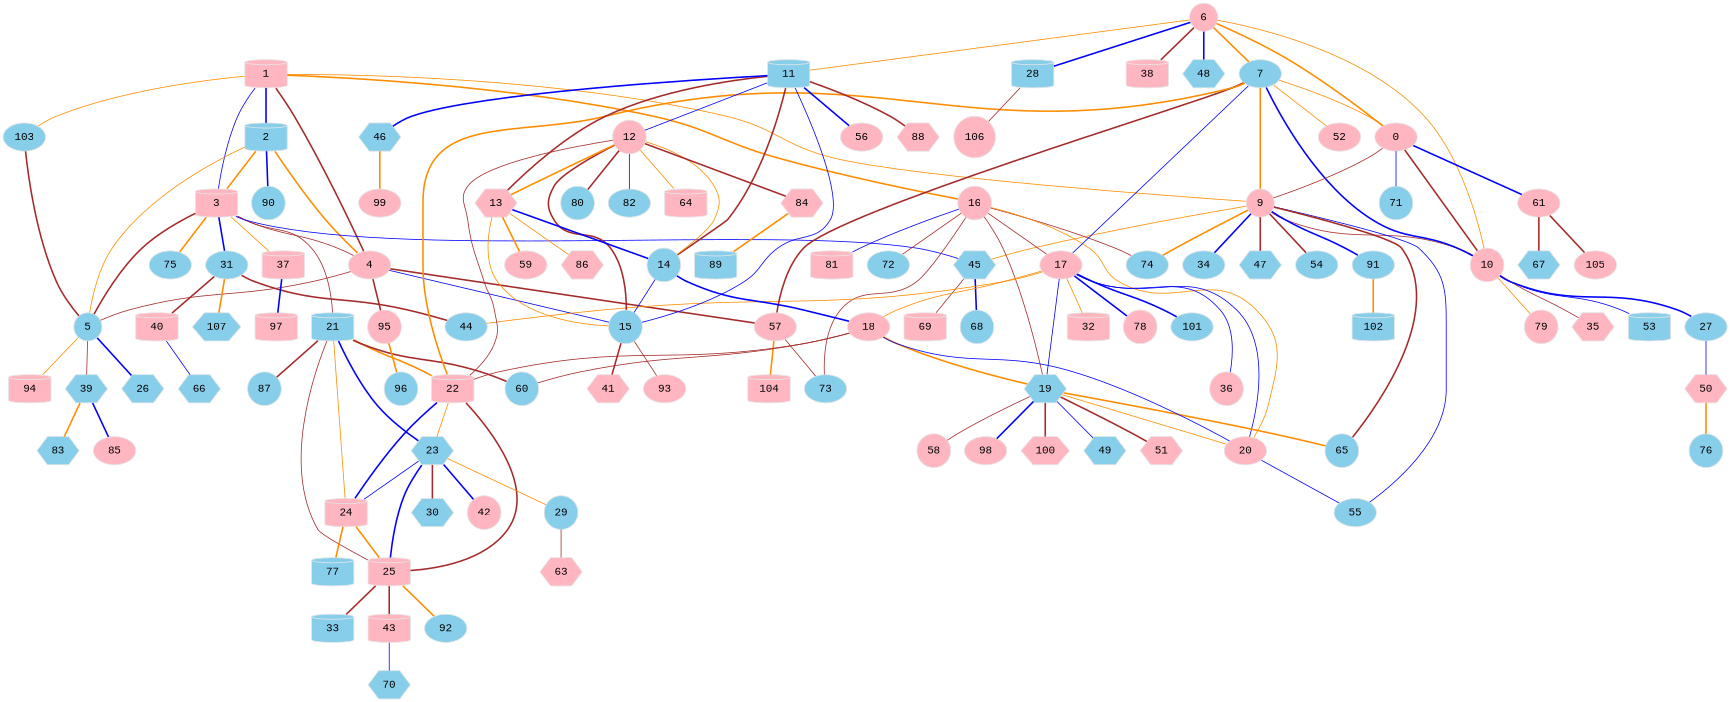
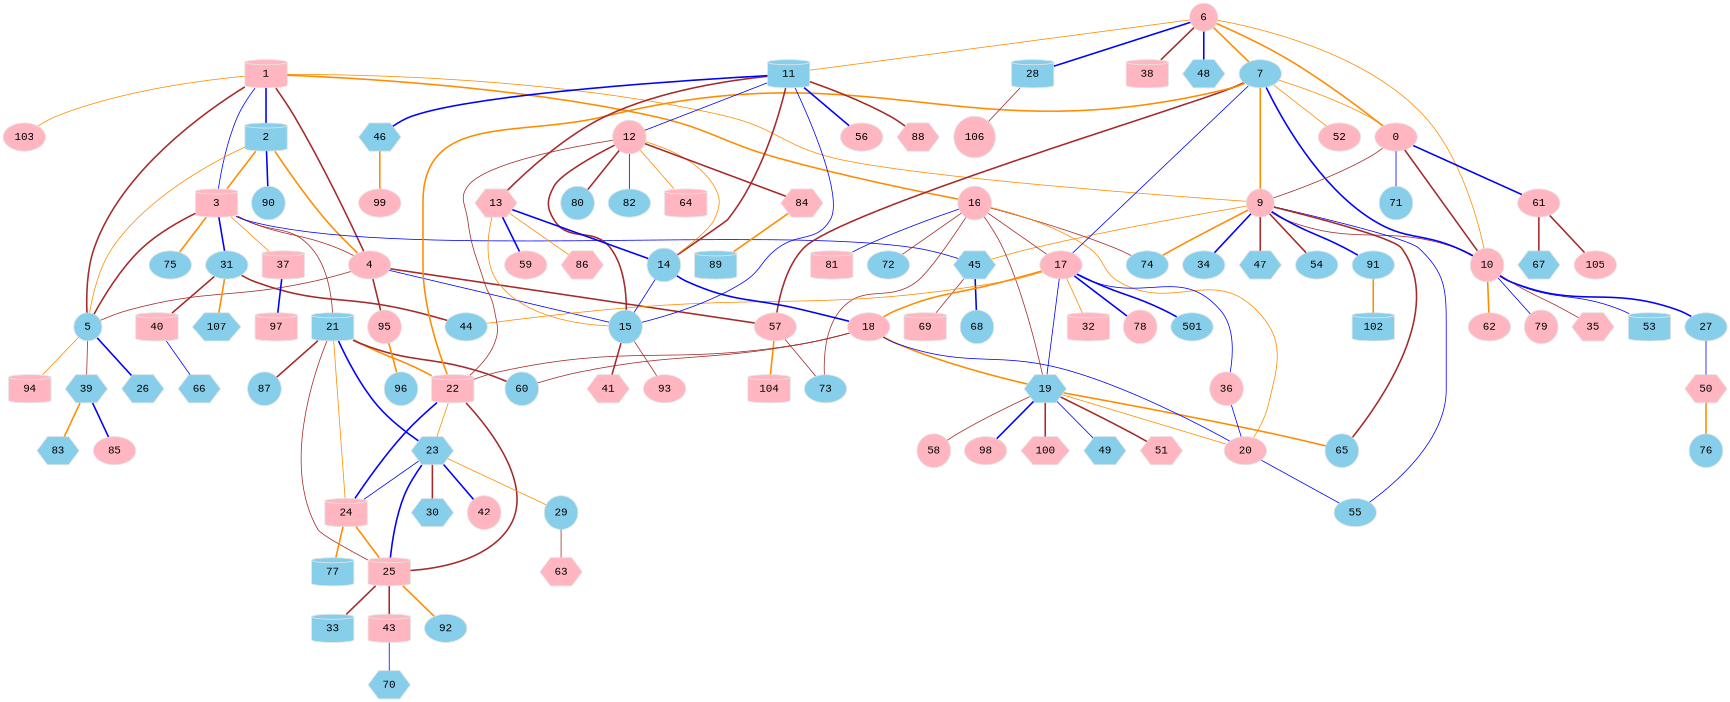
node "103": fillcolor skyblue -> lightpink
edge "12" -- "13": removed
edge "13" -- "59": color darkorange -> blue
edge "103" -- "5": now "1" -- "5"
edge "17" -- "18": style solid -> bold
edge "10" -- "79": color darkorange -> blue
edge "17" -- "20": now "36" -- "20"
node "101": label "101" -> "501"
node "62": added
